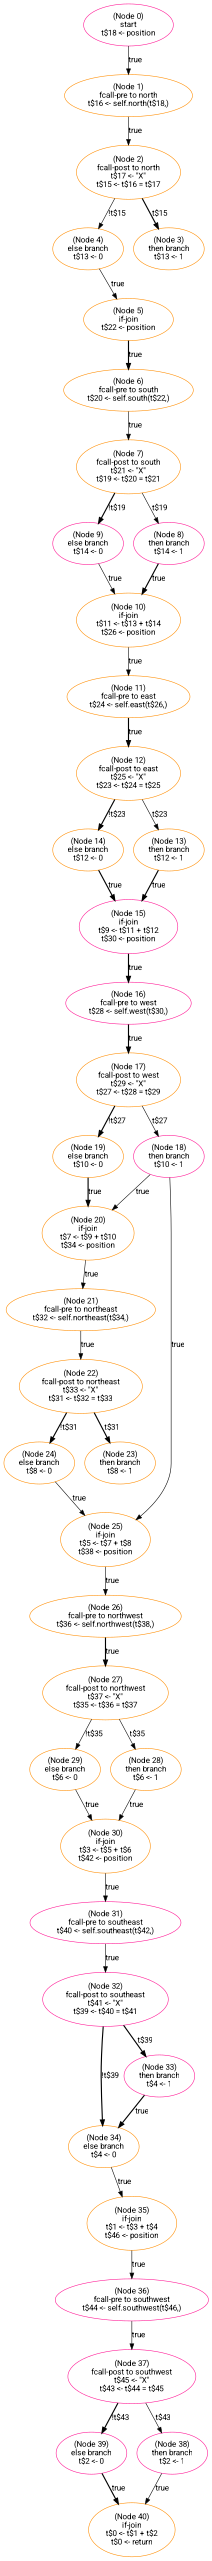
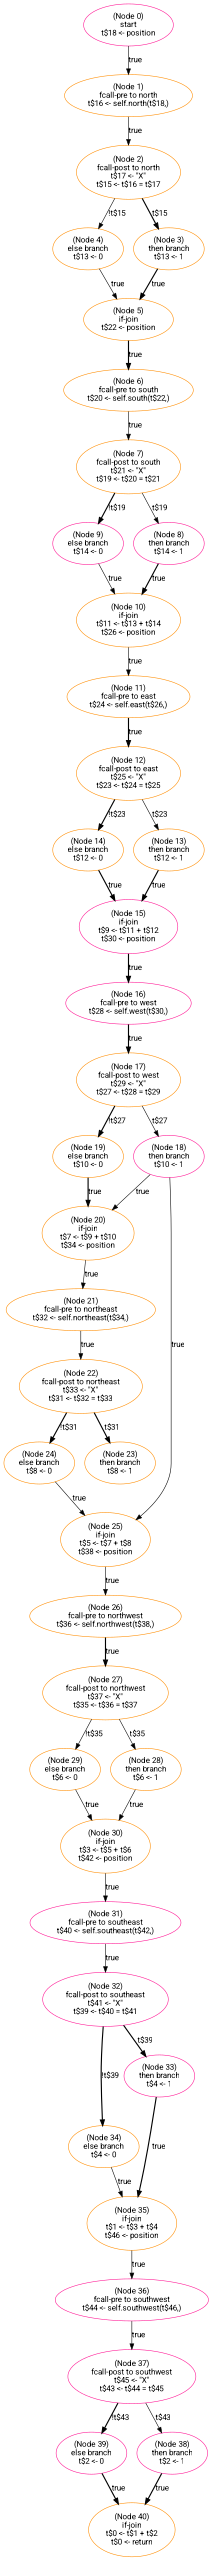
edge "(Node 3) then branch t$13 <- 1" -> "(Node 5) if-join t$22 <- position": added, label "true"
edge "(Node 33) then branch t$4 <- 1" -> "(Node 34) else branch t$4 <- 0": now "(Node 33) then branch t$4 <- 1" -> "(Node 35) if-join t$1 <- t$3 + t$4 t$46 <- position"
edge "(Node 38) then branch t$2 <- 1" -> "(Node 40) if-join t$0 <- t$1 + t$2 t$0 <- return": style solid -> bold
